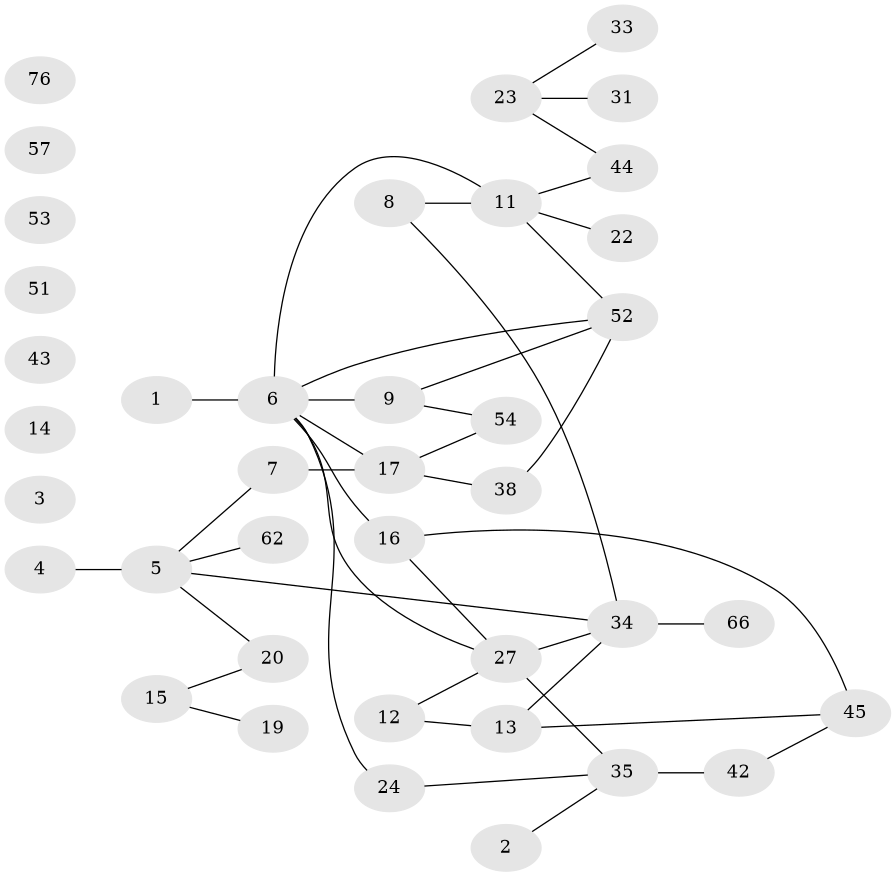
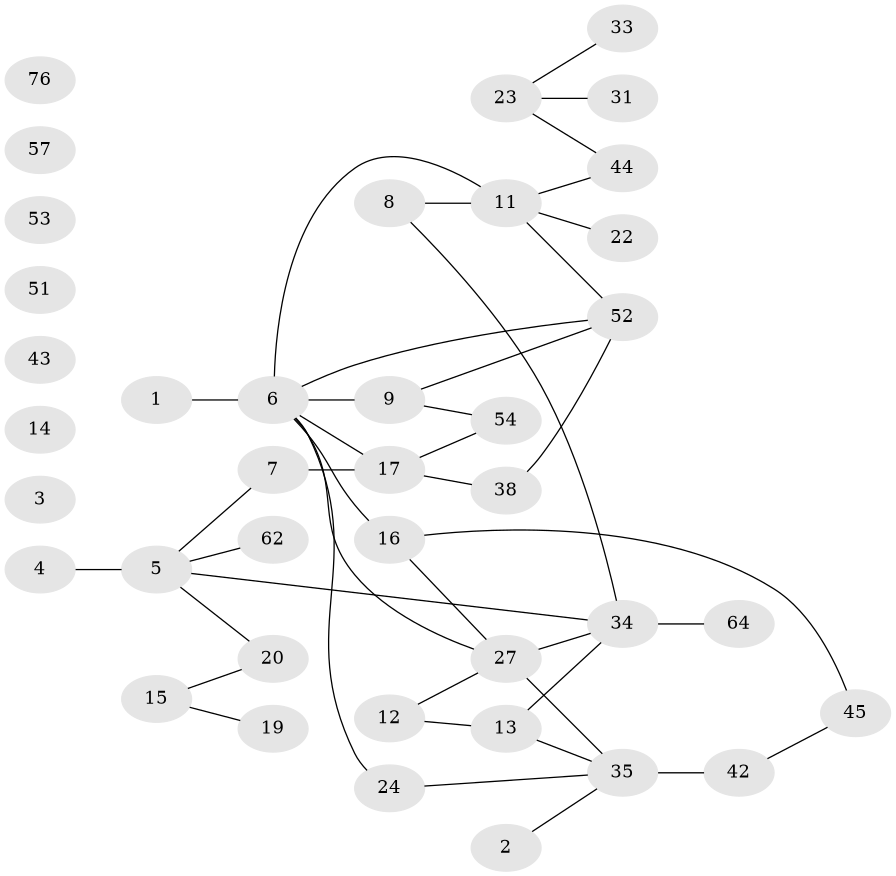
node "66": label "66" -> "64"
edge "45" -- "13": now "35" -- "13"
